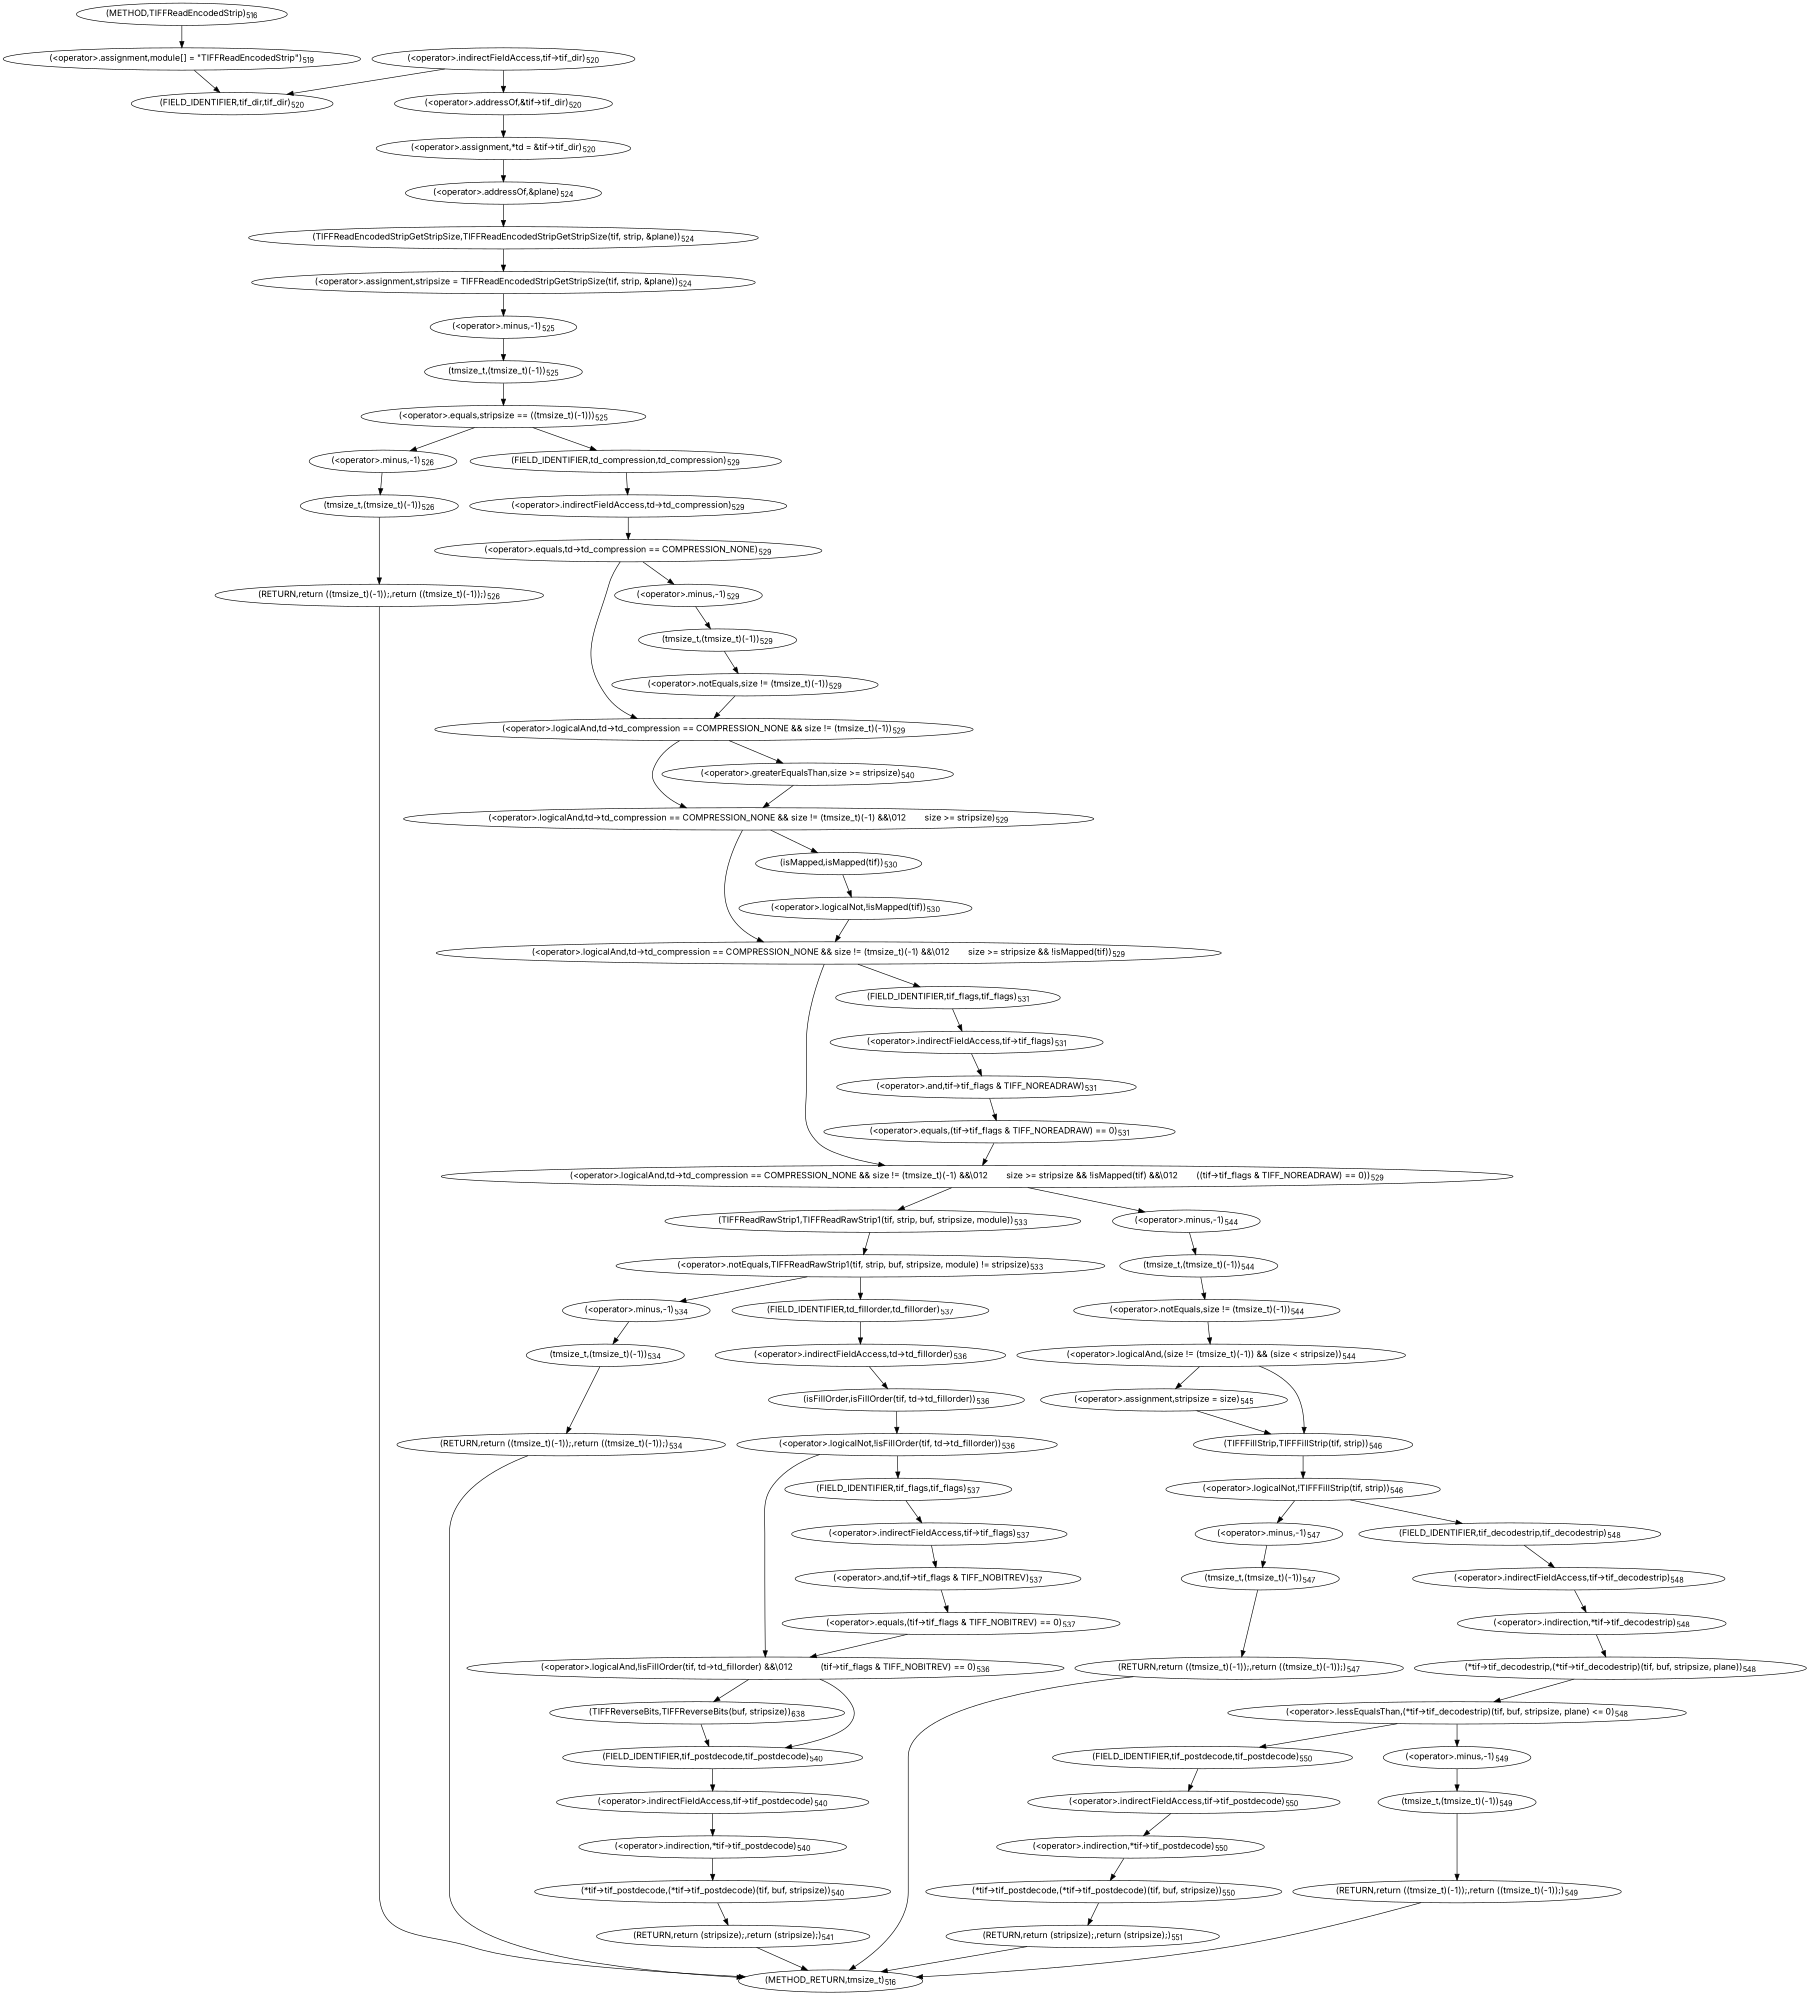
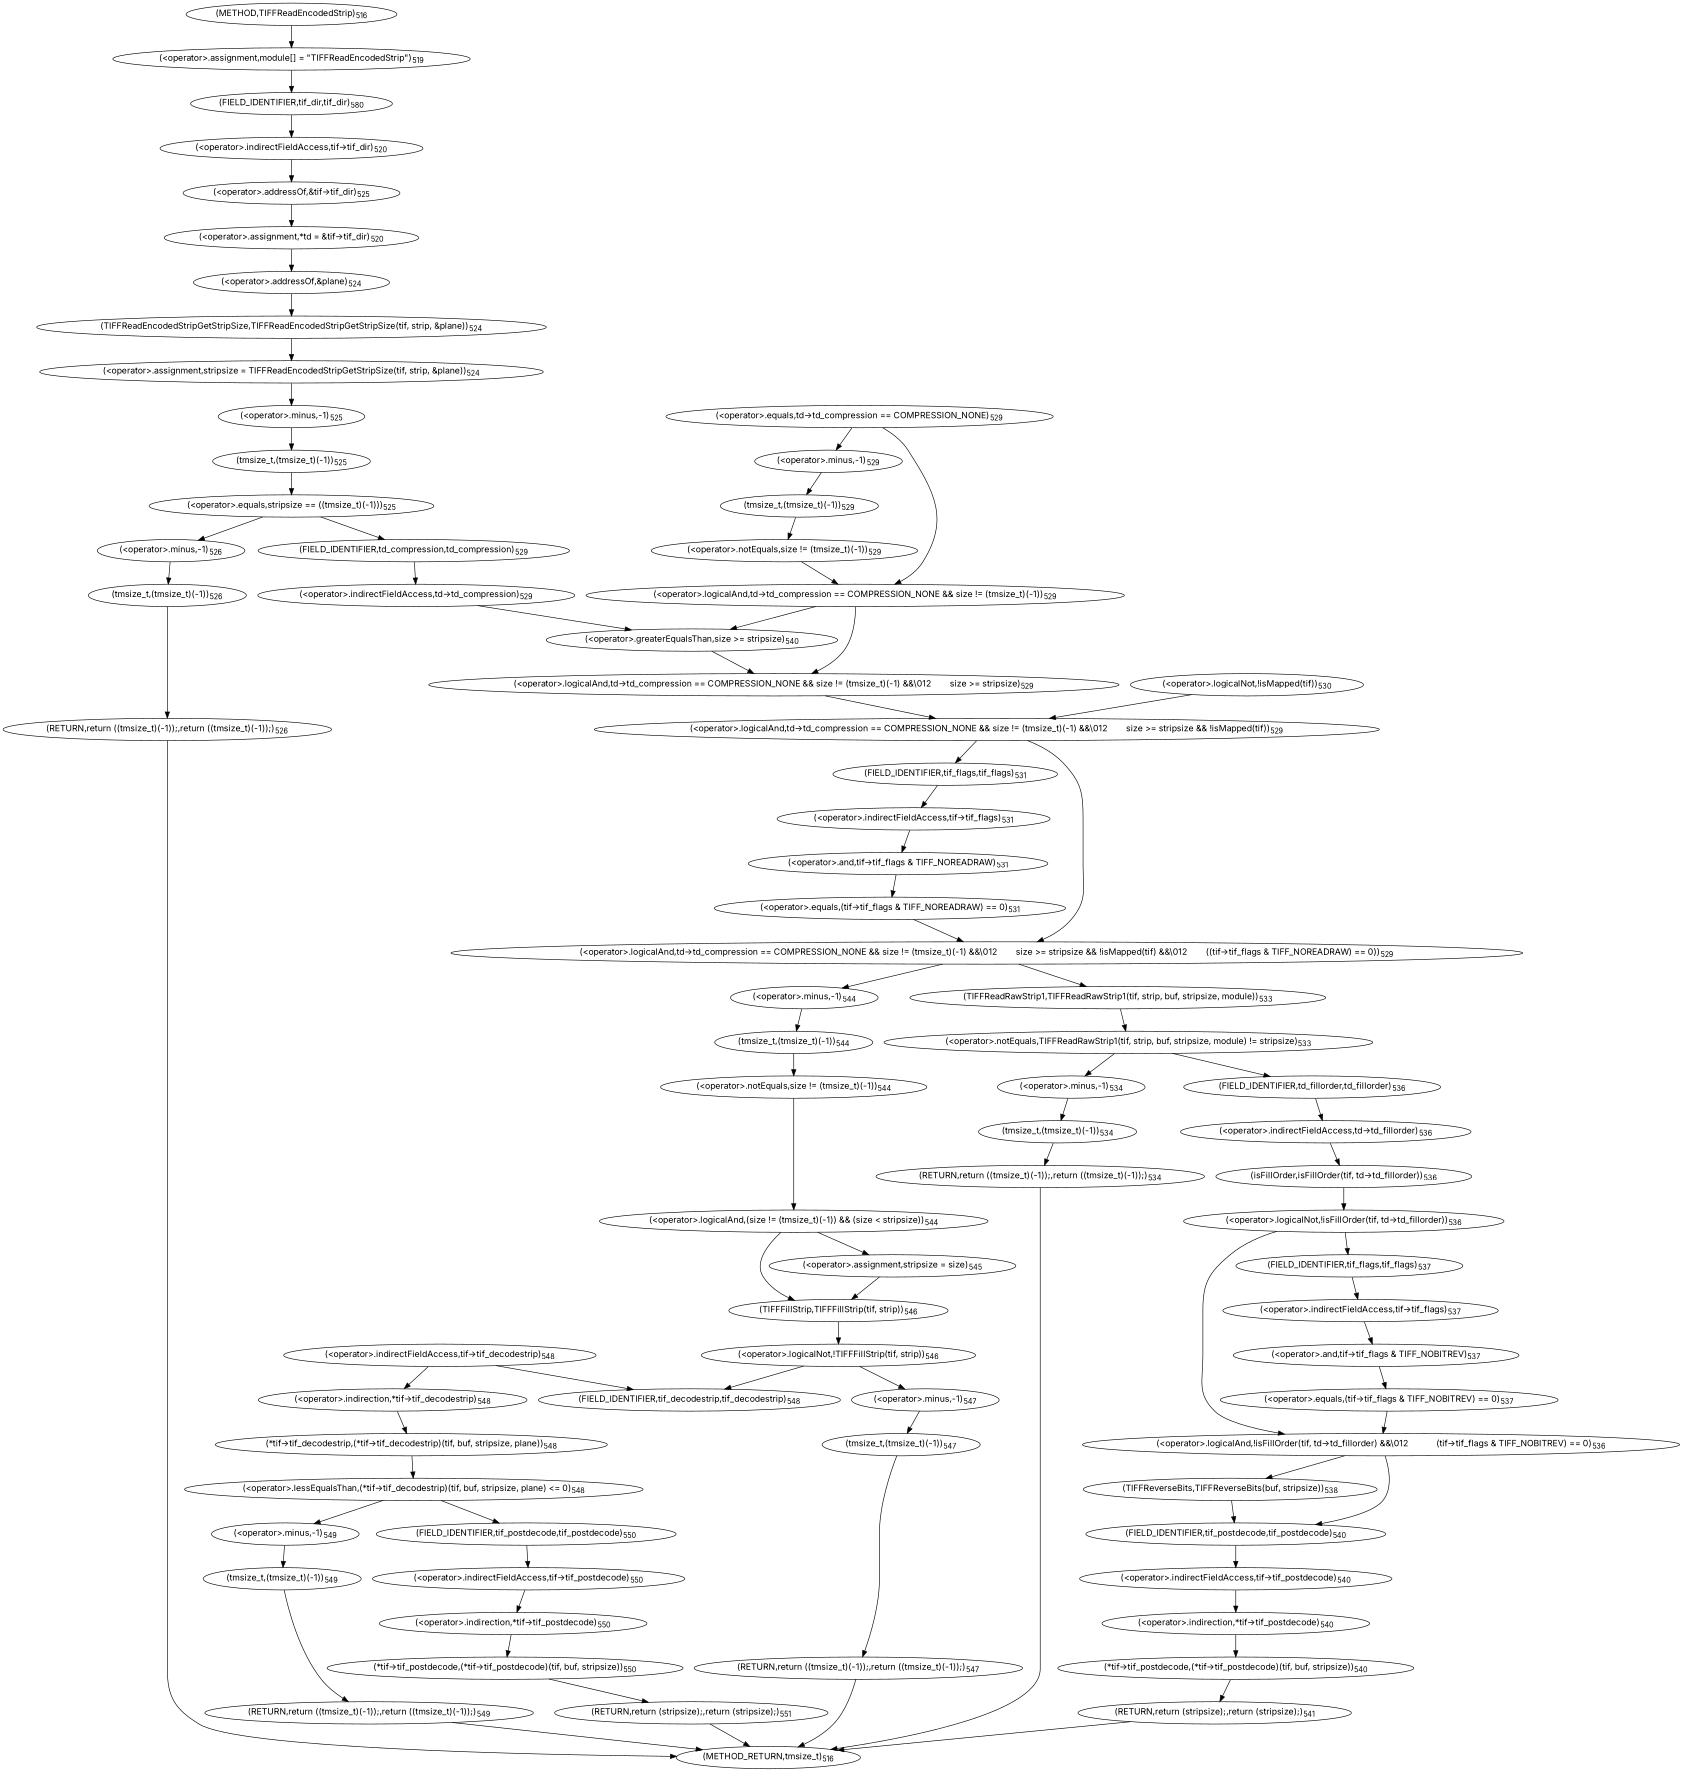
edge "(<operator>.indirectFieldAccess,tif->tif_dir)" -> "(FIELD_IDENTIFIER,tif_dir,tif_dir)": reversed
node "(FIELD_IDENTIFIER,tif_dir,tif_dir)": text "520" -> "580"
node "(<operator>.addressOf,&tif->tif_dir)": text "520" -> "525"
edge "(<operator>.indirectFieldAccess,td->td_compression)" -> "(<operator>.equals,td->td_compression == COMPRESSION_NONE)": now "(<operator>.indirectFieldAccess,td->td_compression)" -> "(<operator>.greaterEqualsThan,size >= stripsize)"
node "(isMapped,isMapped(tif))": removed
node "(FIELD_IDENTIFIER,td_fillorder,td_fillorder)": text "537" -> "536"
edge "(FIELD_IDENTIFIER,tif_decodestrip,tif_decodestrip)" -> "(<operator>.indirectFieldAccess,tif->tif_decodestrip)": reversed
node "(TIFFReverseBits,TIFFReverseBits(buf, stripsize))": text "638" -> "538"
